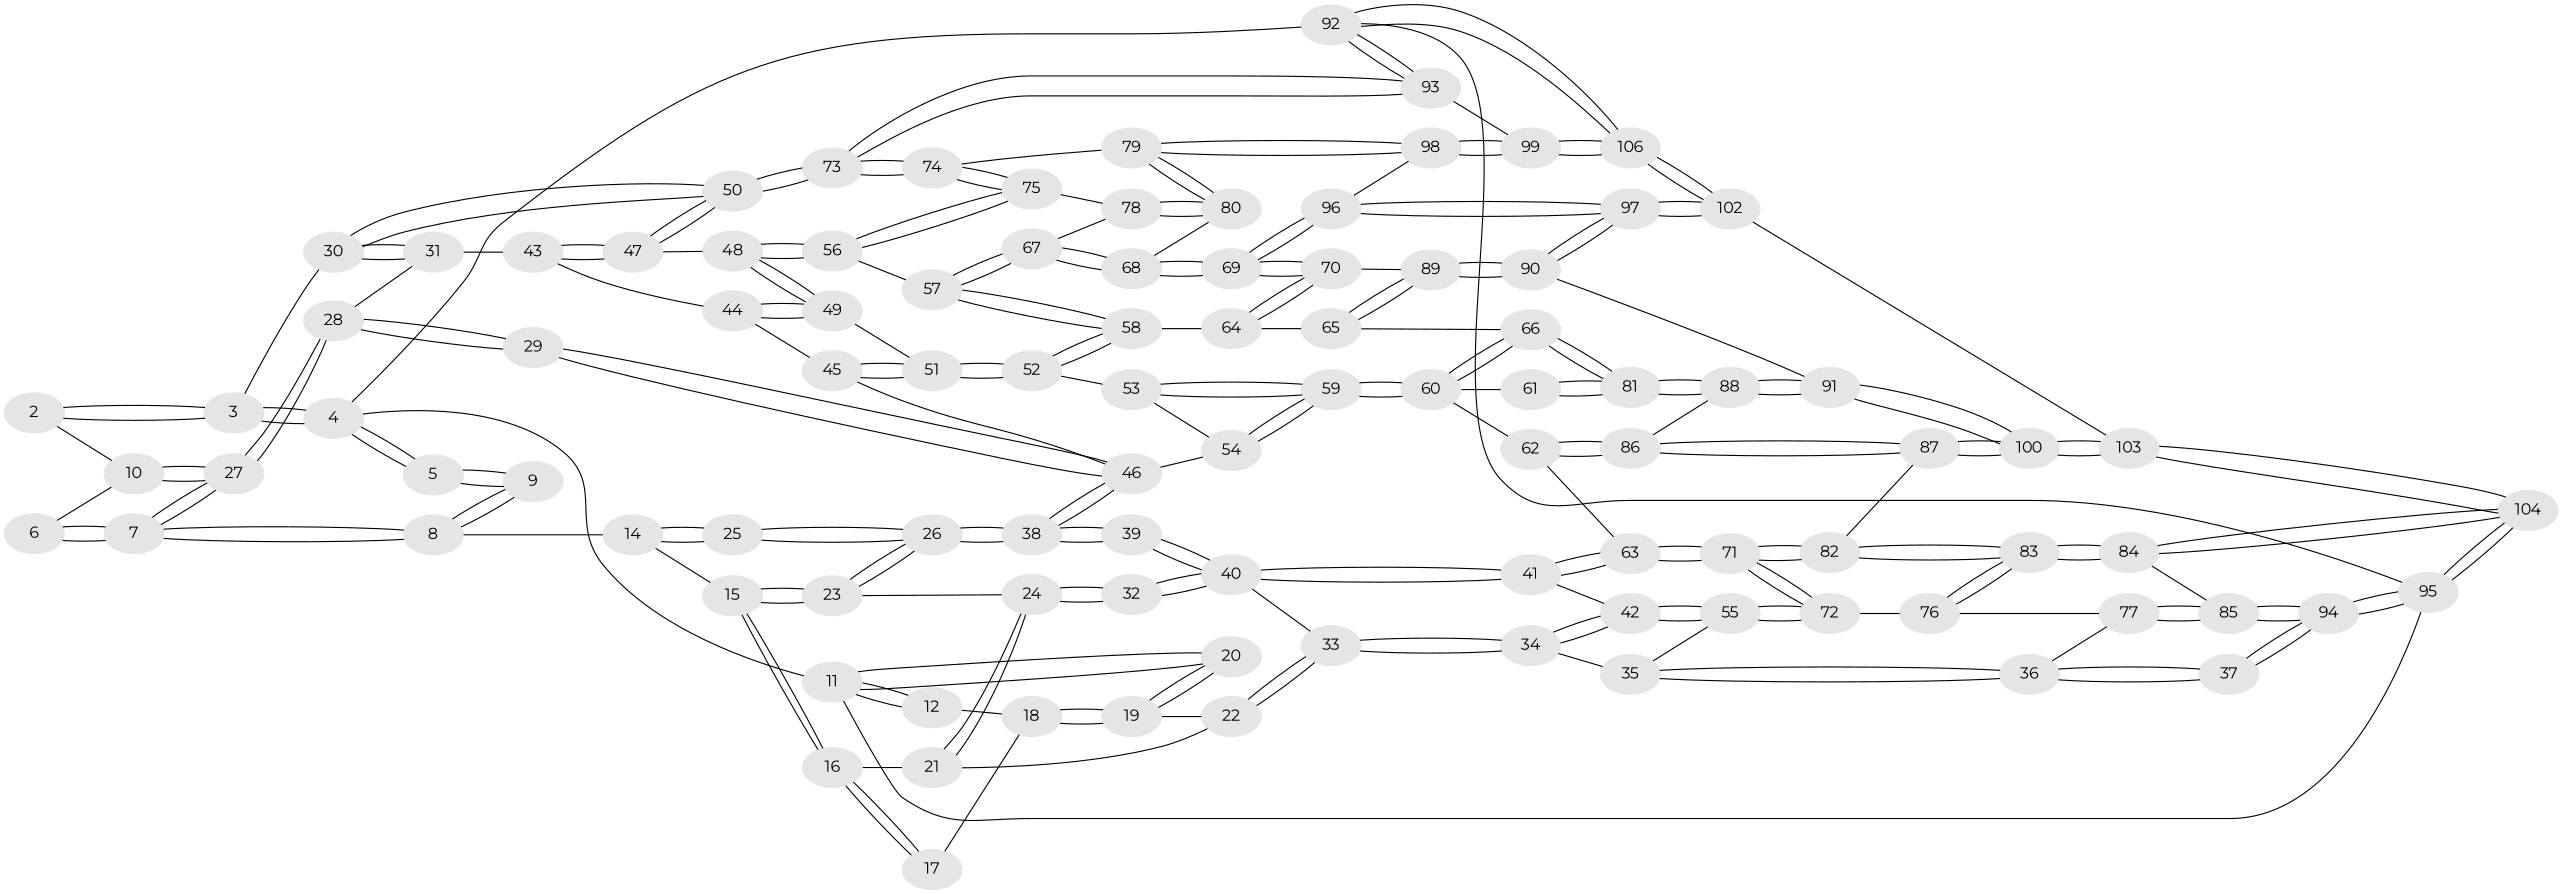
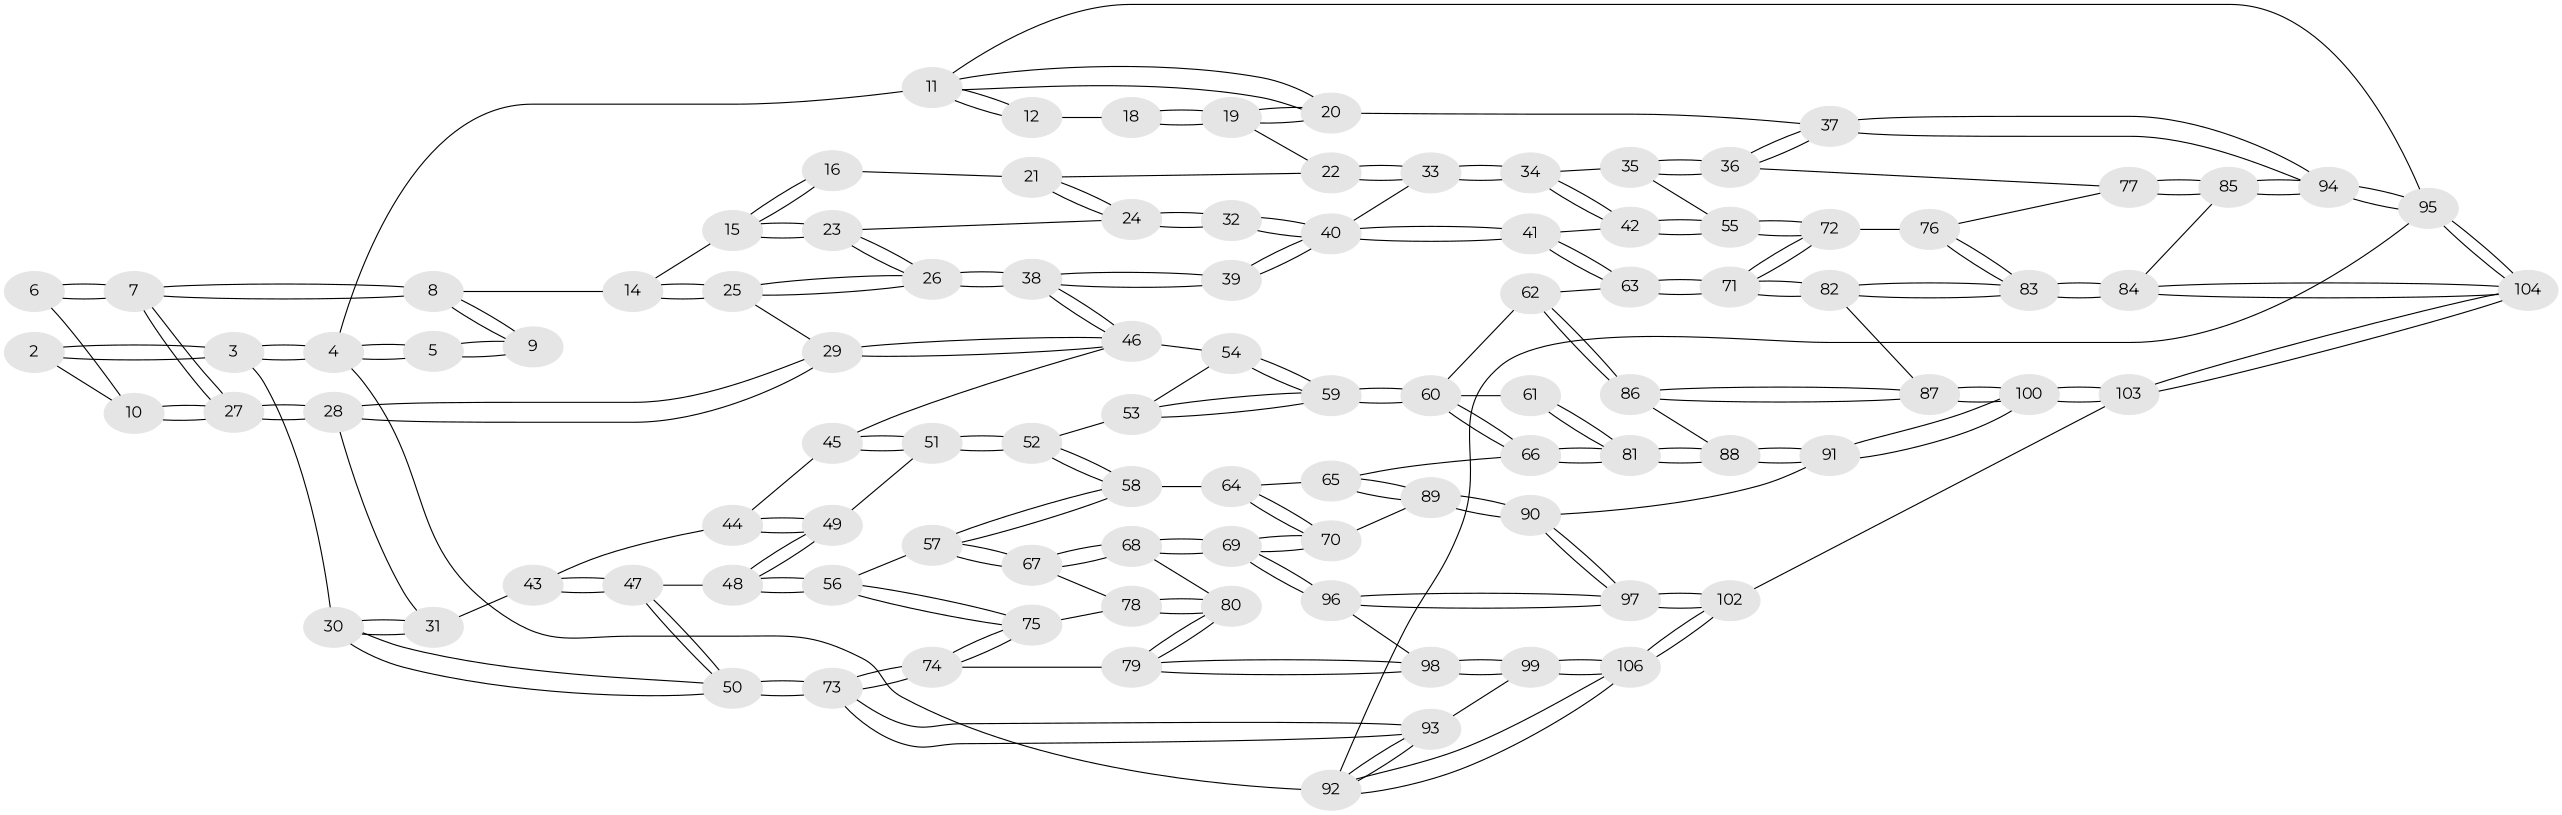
edge "20" -- "37": added
edge "25" -- "29": added
node "17": removed
